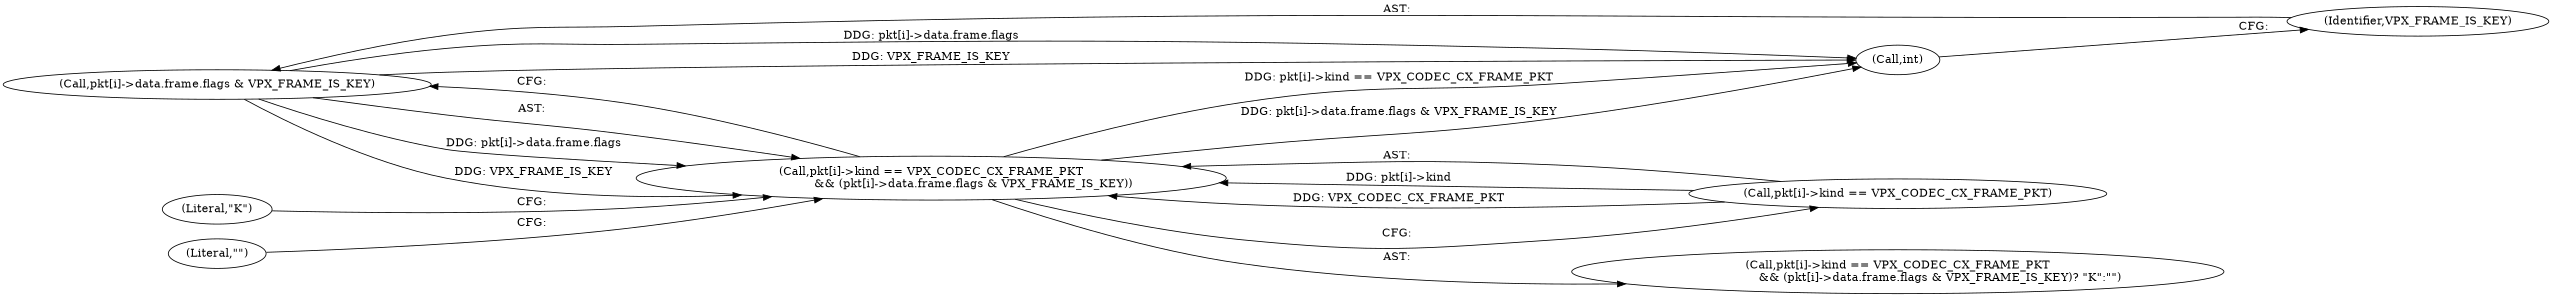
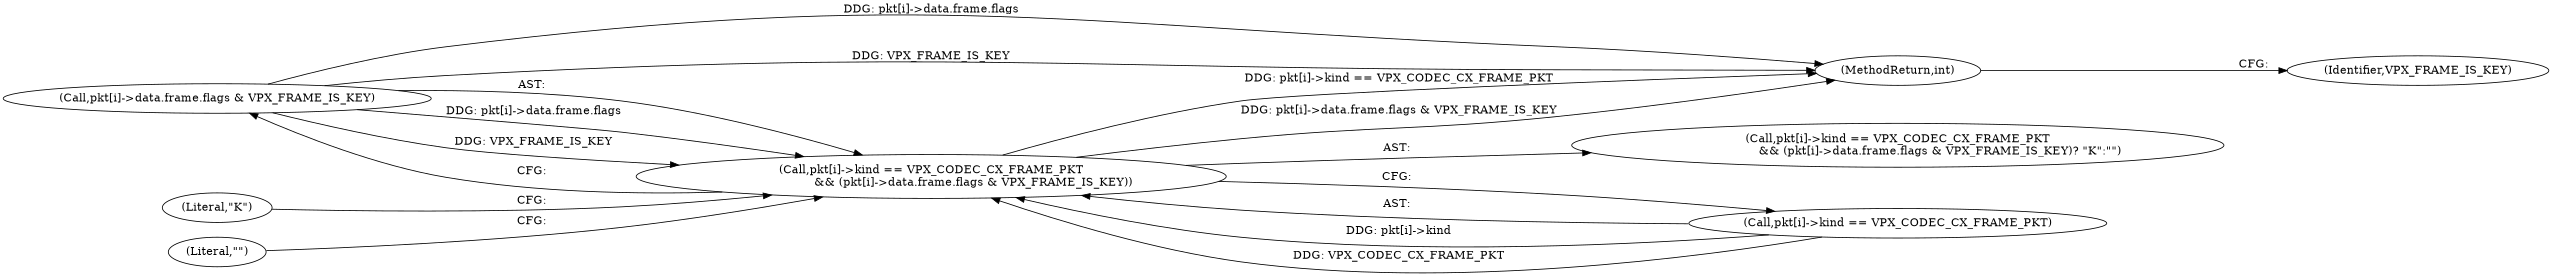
edge "(Identifier,VPX_FRAME_IS_KEY)" -> "(Call,pkt[i]->data.frame.flags & VPX_FRAME_IS_KEY)": removed, label "AST:"
node "(Call,int)": label "(Call,int)" -> "(MethodReturn,int)"
